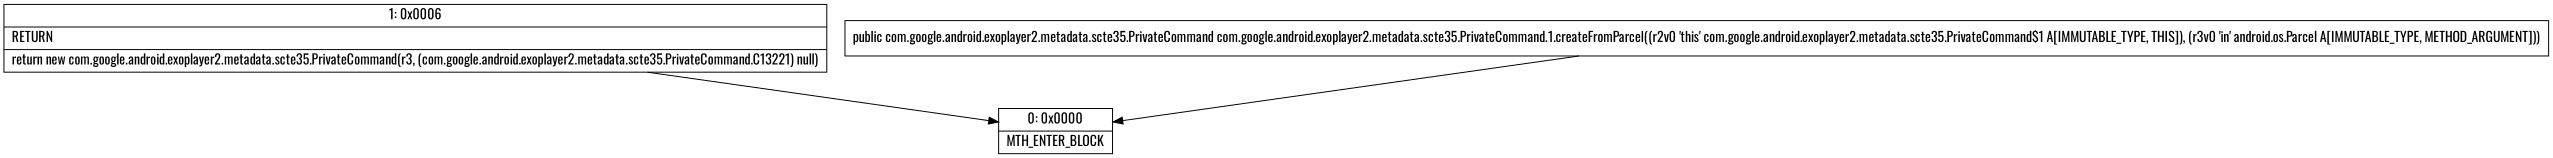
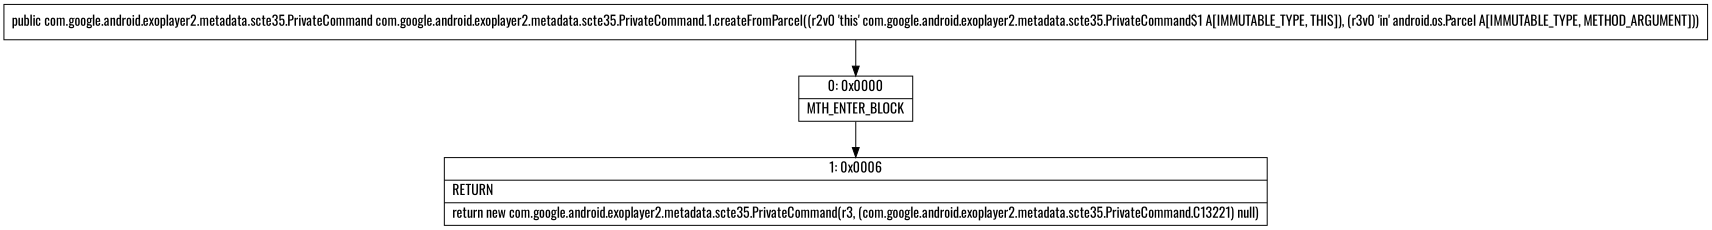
edge "1: 0x0006" -> "0: 0x0000": reversed
